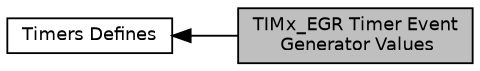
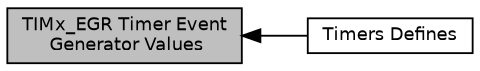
edge "TIMx_EGR Timer Event Generator Values" -> "Timers Defines": reversed
